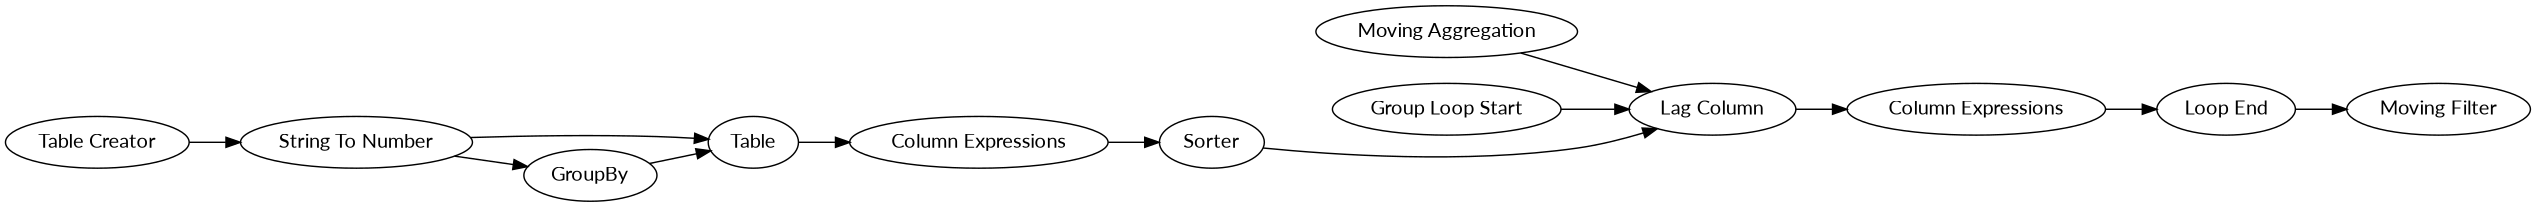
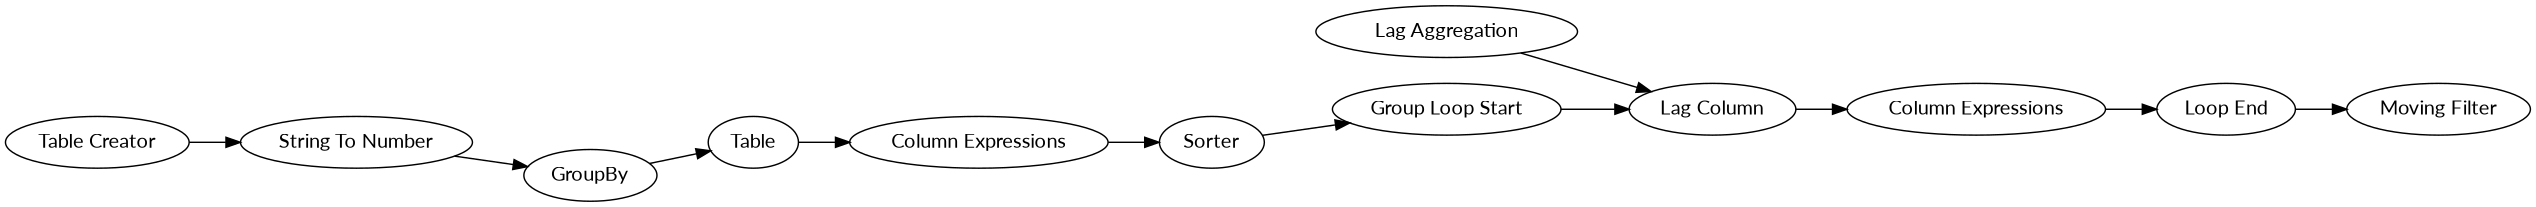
node "Moving Aggregation": label "Moving Aggregation" -> "Lag Aggregation"
edge "String To Number" -> "Table": removed
edge "Sorter" -> "Lag Column": now "Sorter" -> "Group Loop Start"
